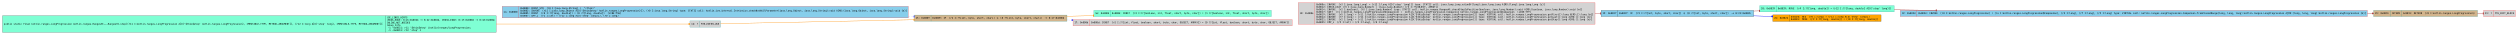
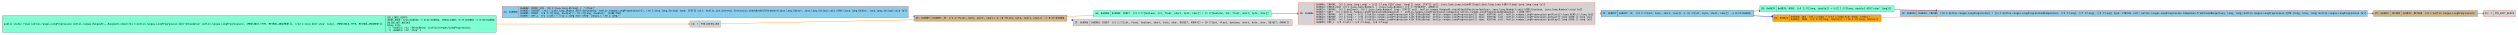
edge "16: 0x000b" -> "18: 0x000e": added
edge "18: 0x000e" -> "19: 0x0027": style bold -> dotted
edge "21: 0x002b" -> "22: 0x002d": added
